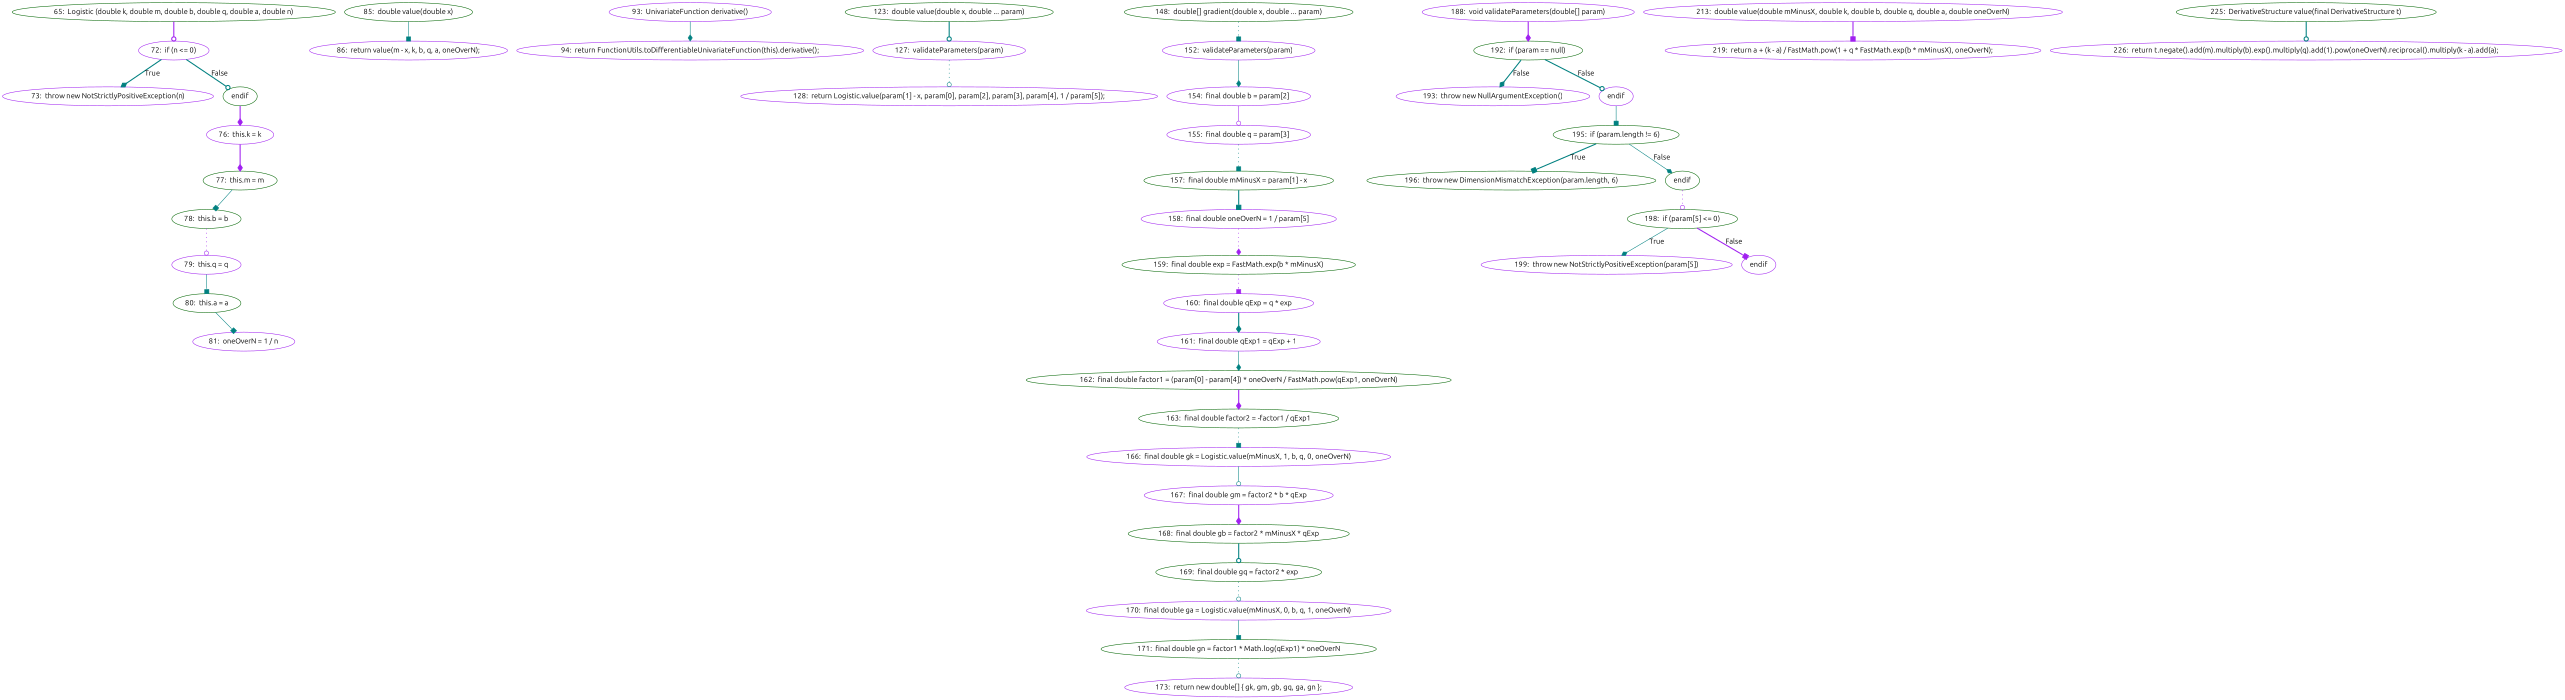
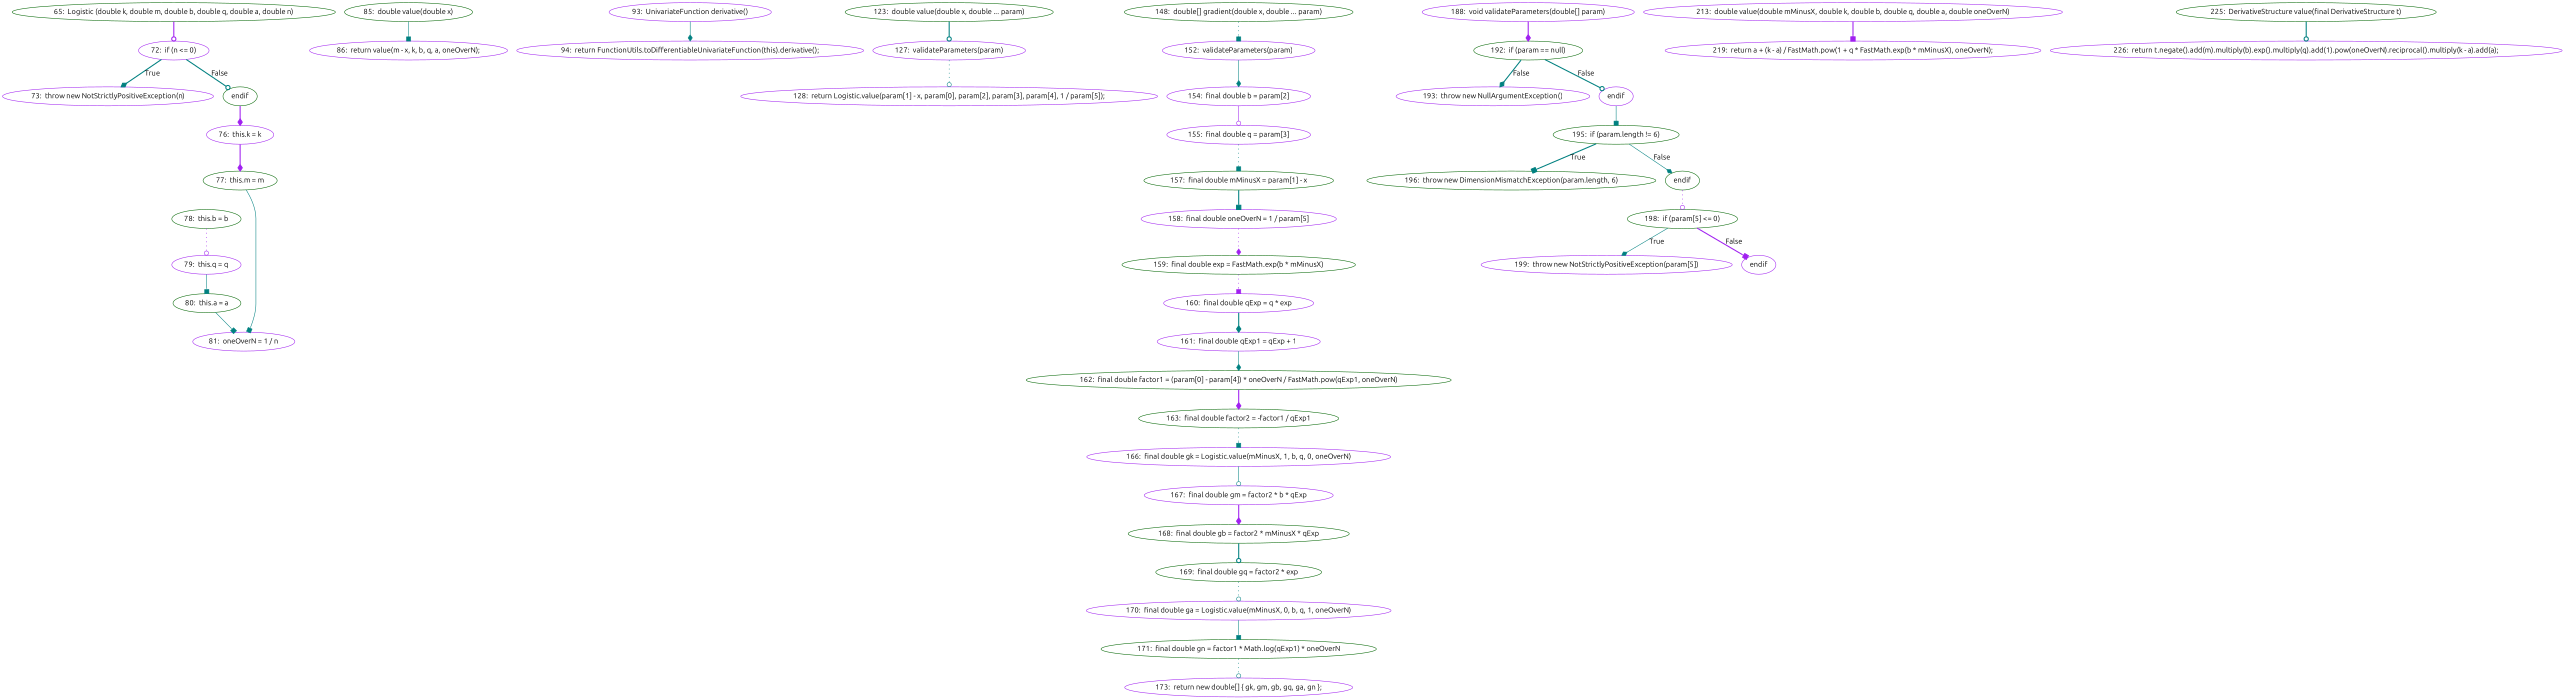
edge "77:  this.m = m" -> "78:  this.b = b": now "77:  this.m = m" -> "81:  oneOverN = 1 / n"
